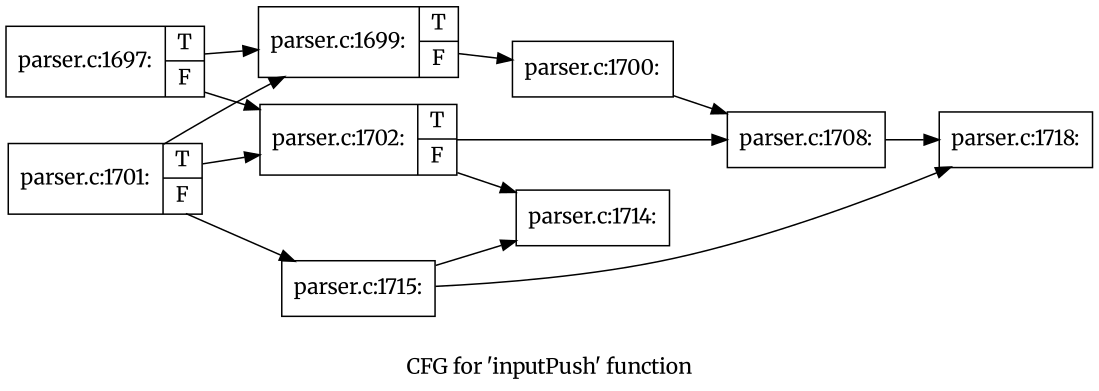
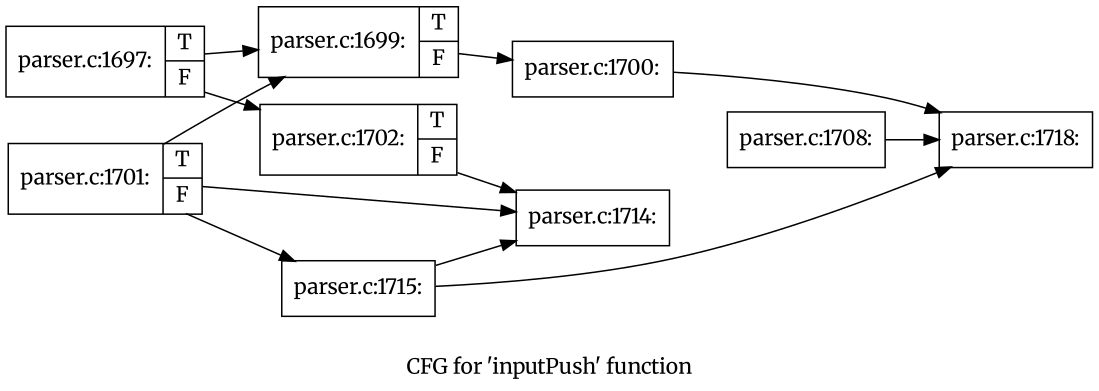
edge "parser.c:1700:" -> "parser.c:1708:": now "parser.c:1700:" -> "parser.c:1718:"
edge "parser.c:1702:" -> "parser.c:1708:": removed
edge "parser.c:1701:" -> "parser.c:1702:": now "parser.c:1701:" -> "parser.c:1714:"
